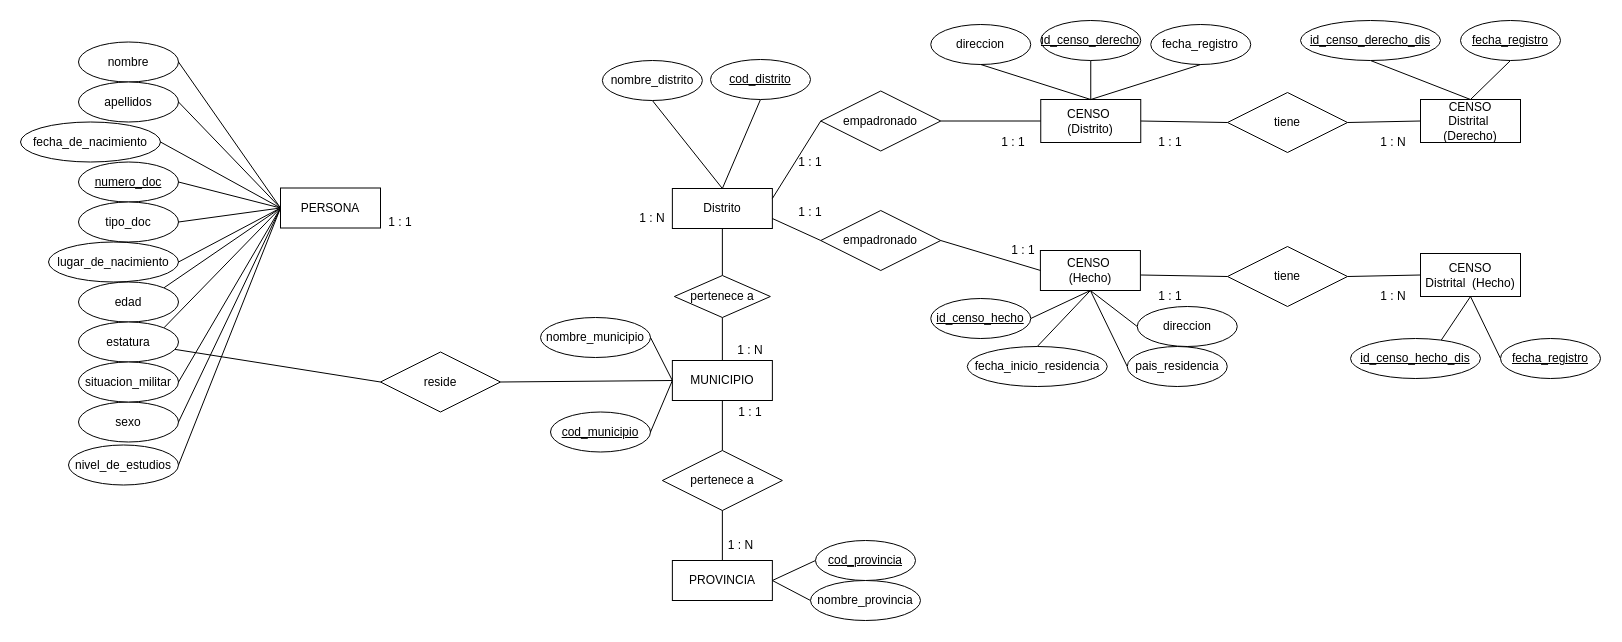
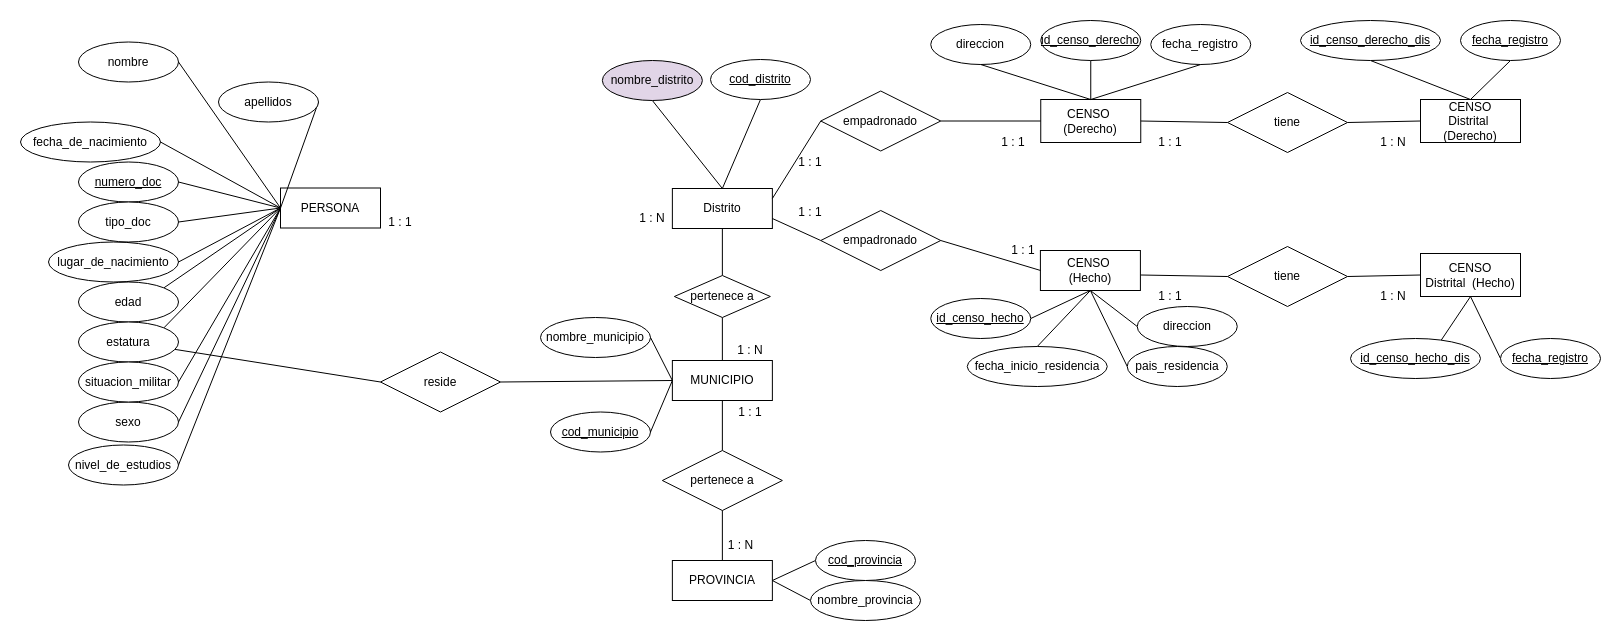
node "nombre_distrito": fillcolor #ffffff -> #e1d5e7
node "apellidos": moved (129, 102) -> (269, 102)
node "CENSO (Distrito)": label "CENSO (Distrito)" -> "CENSO (Derecho)"
